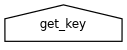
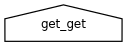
node "get_key": label "get_key" -> "get_get"
